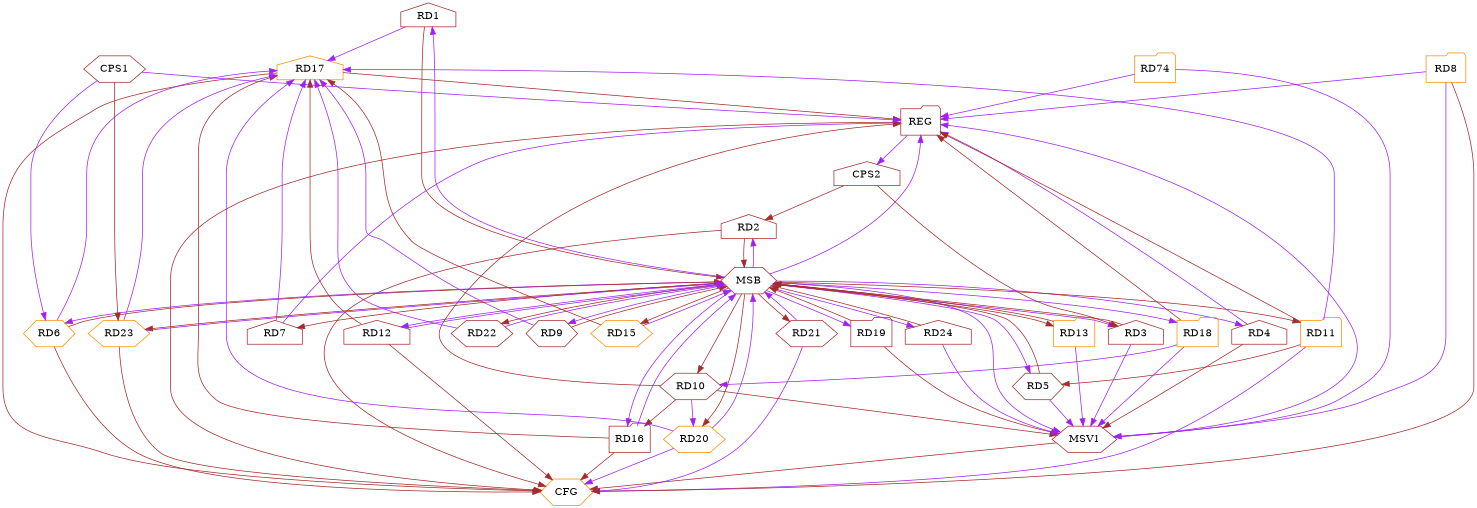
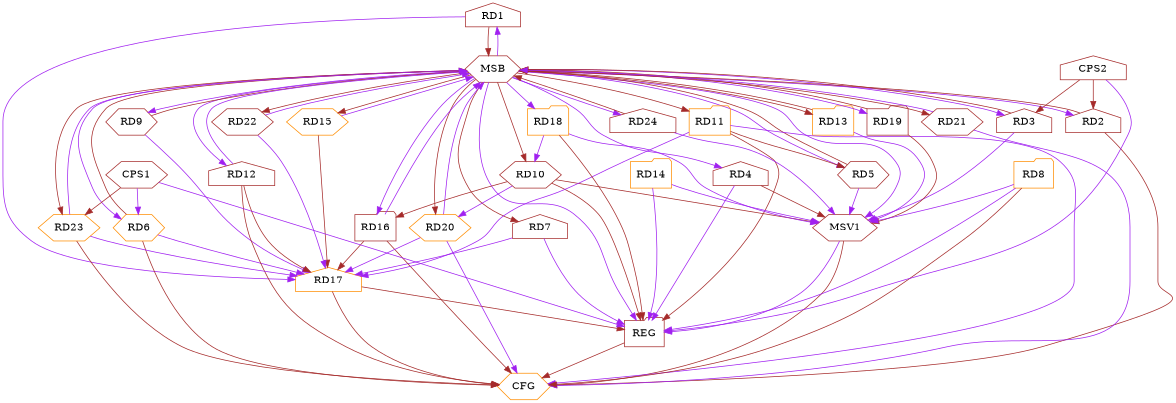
node "RD74": label "RD74" -> "RD14"
edge "REG" -> "CPS2": reversed
